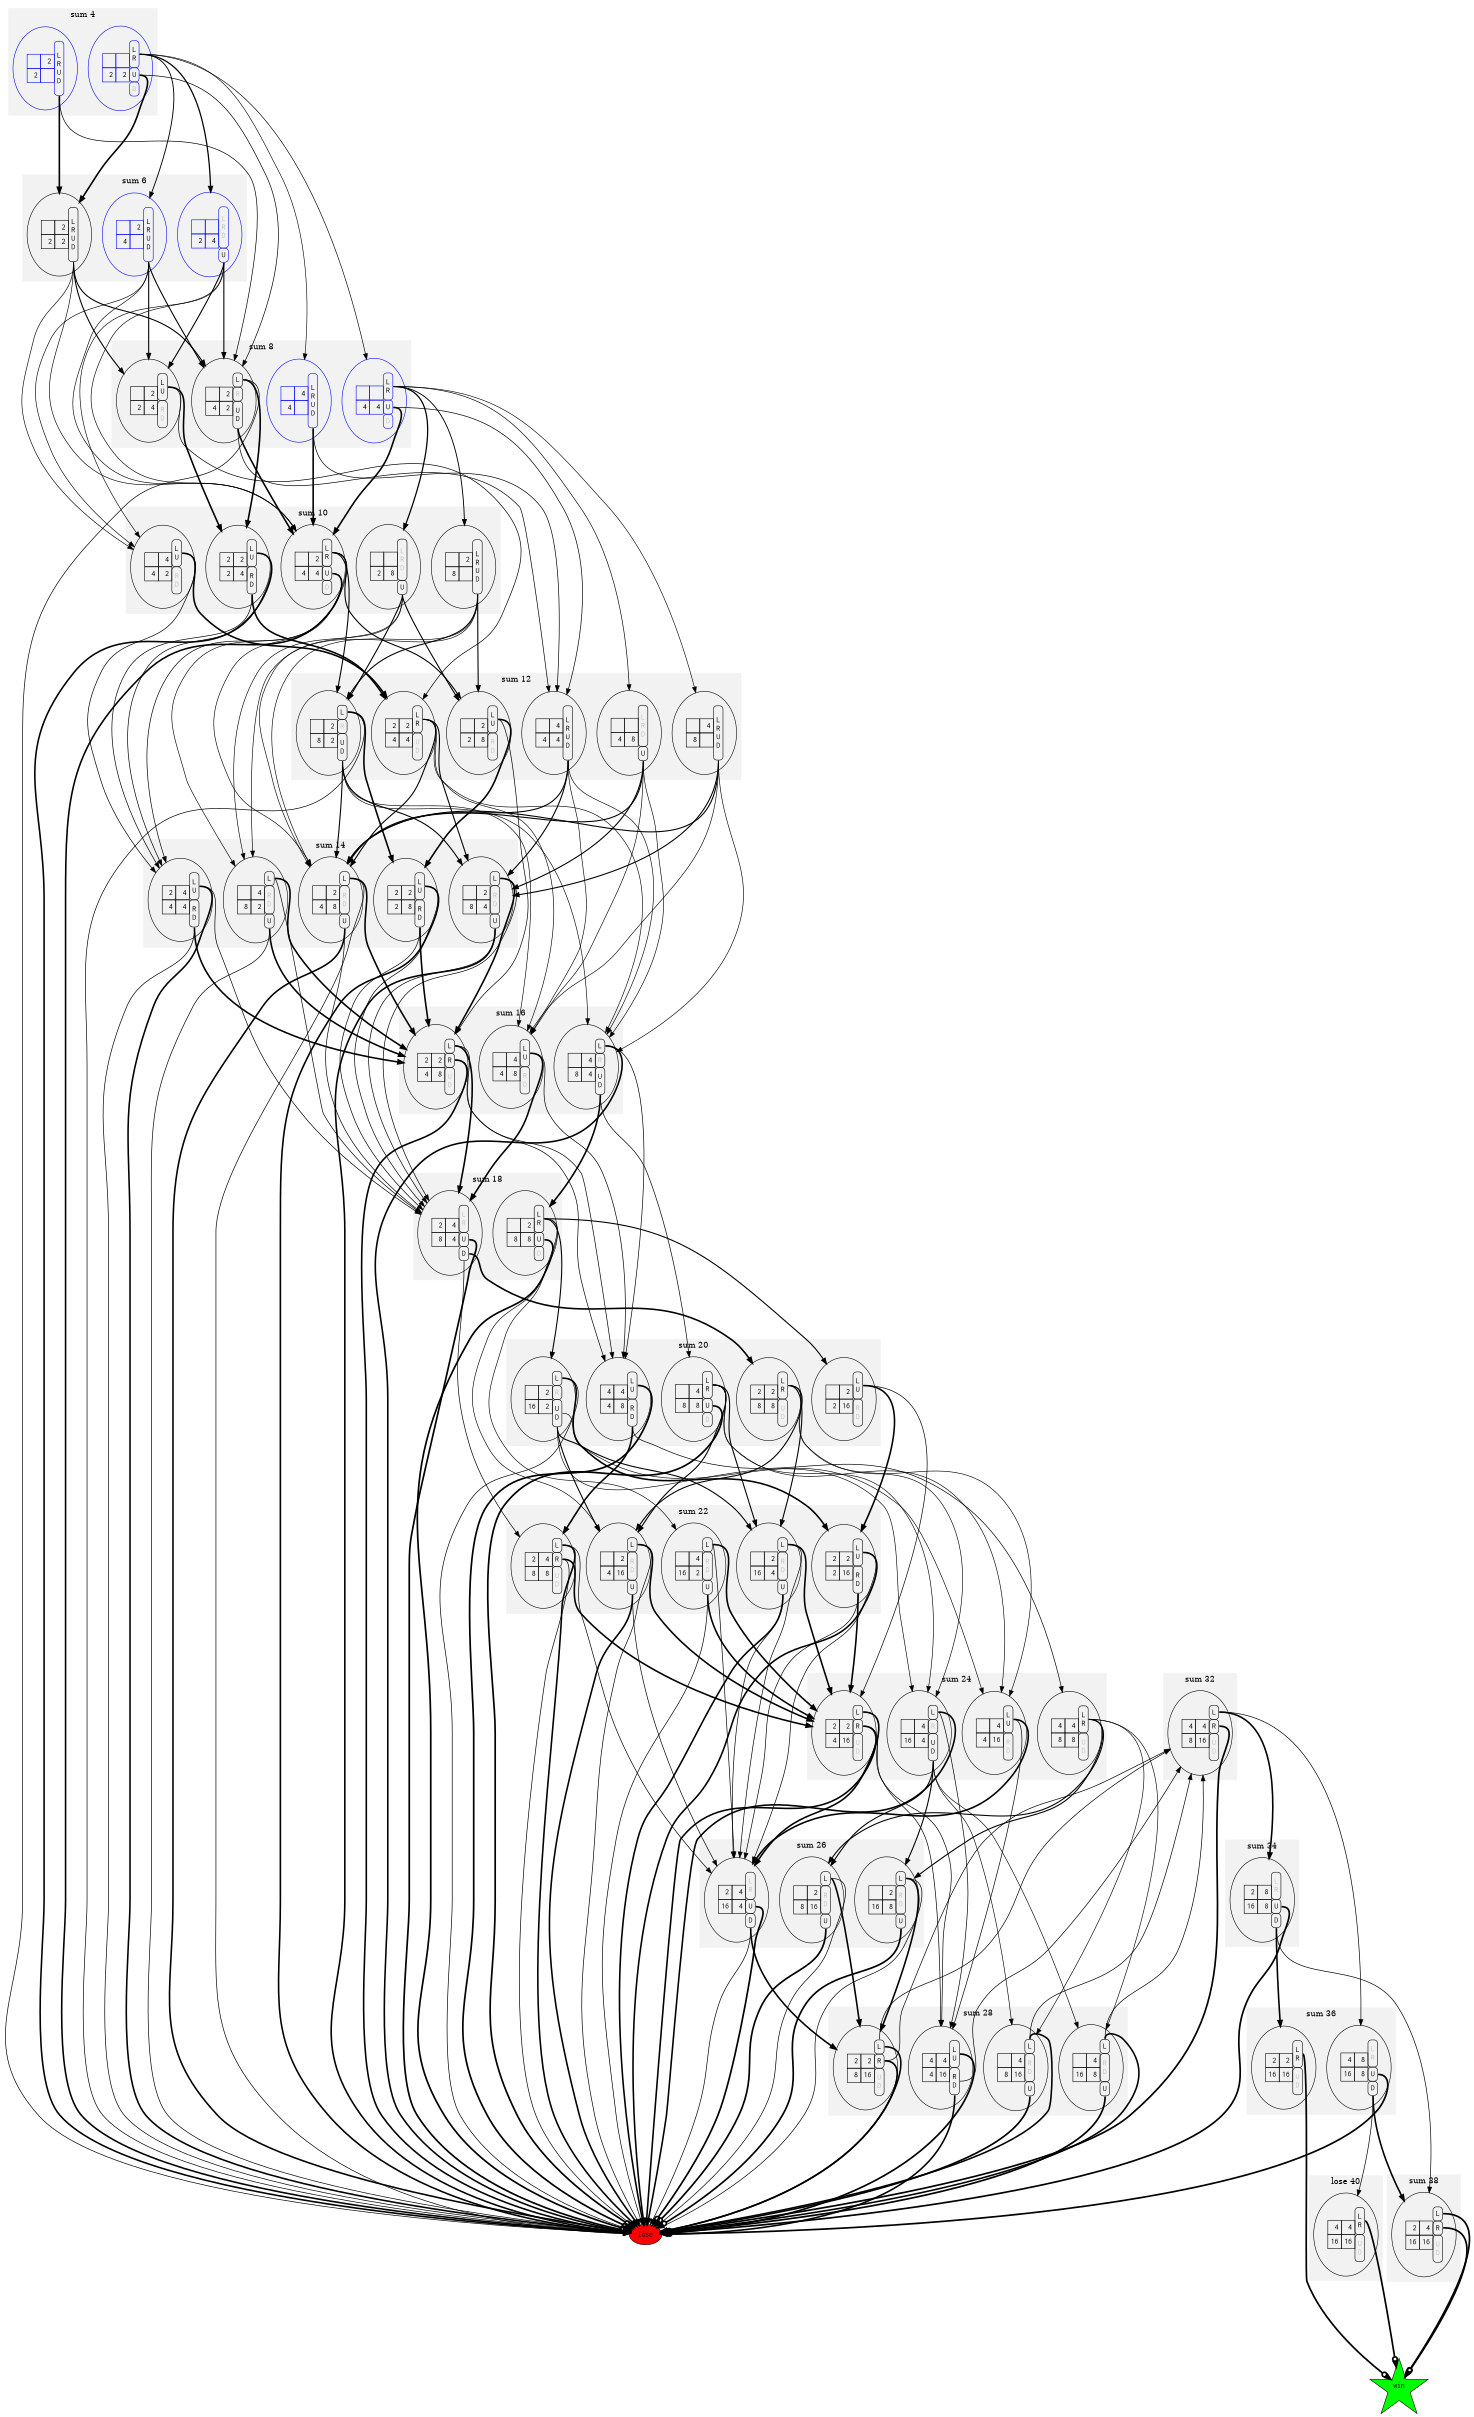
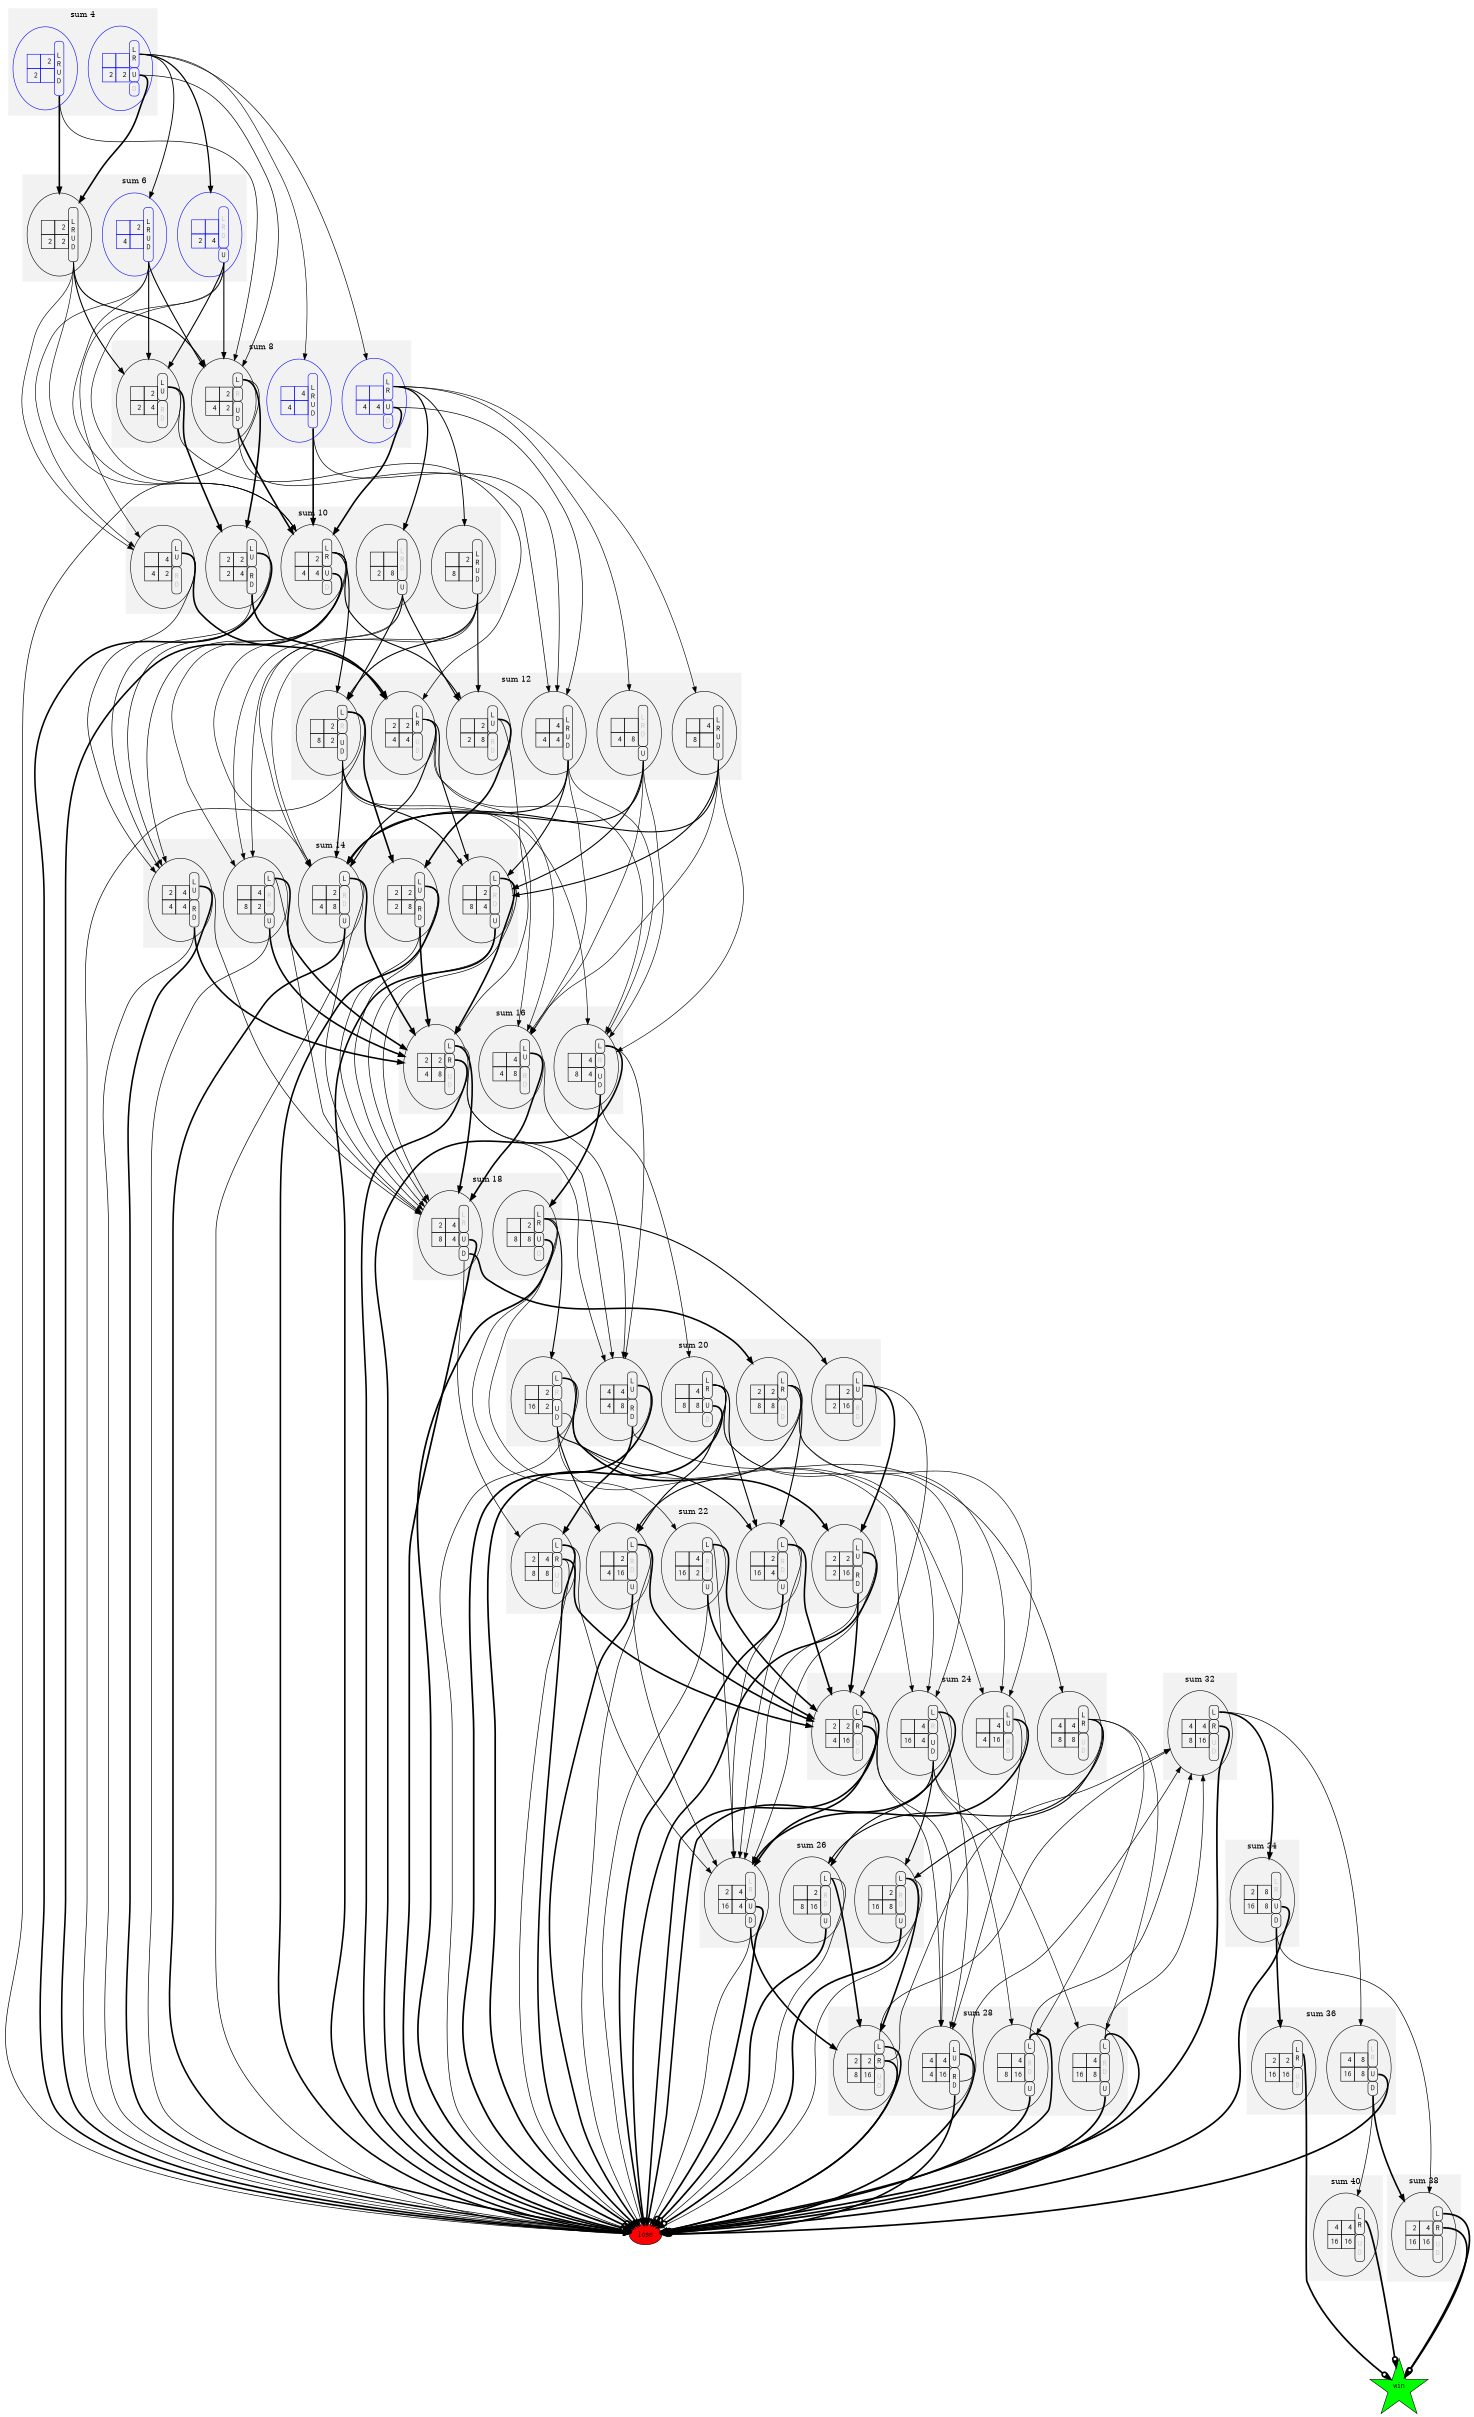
cluster "lose 40": label "lose 40" -> "sum 40"
